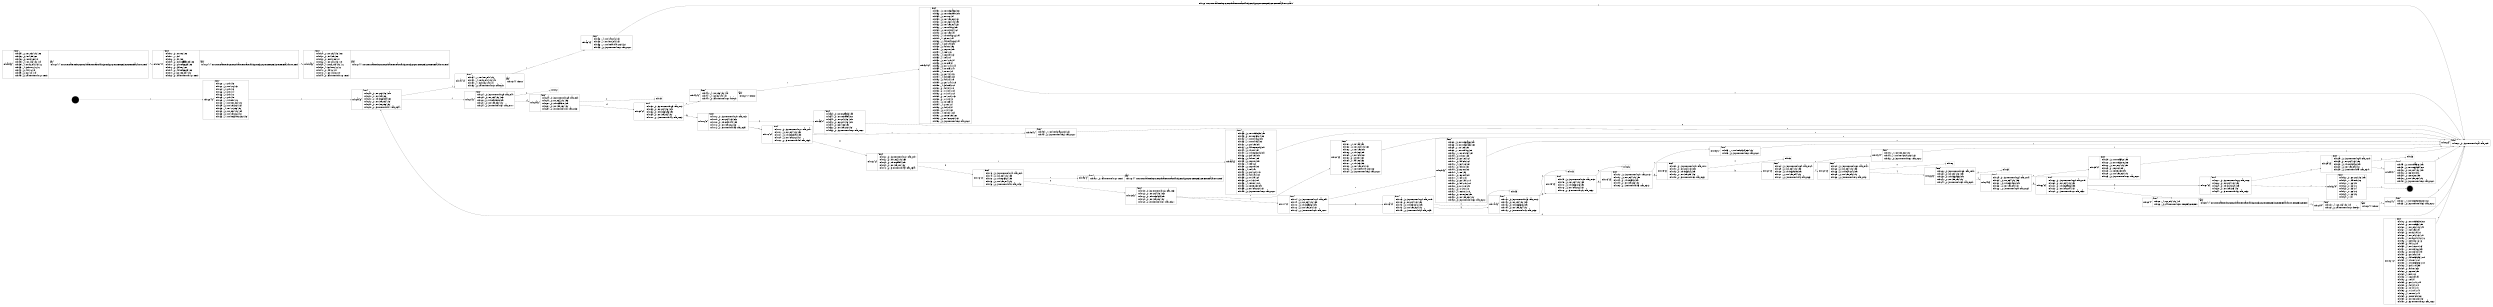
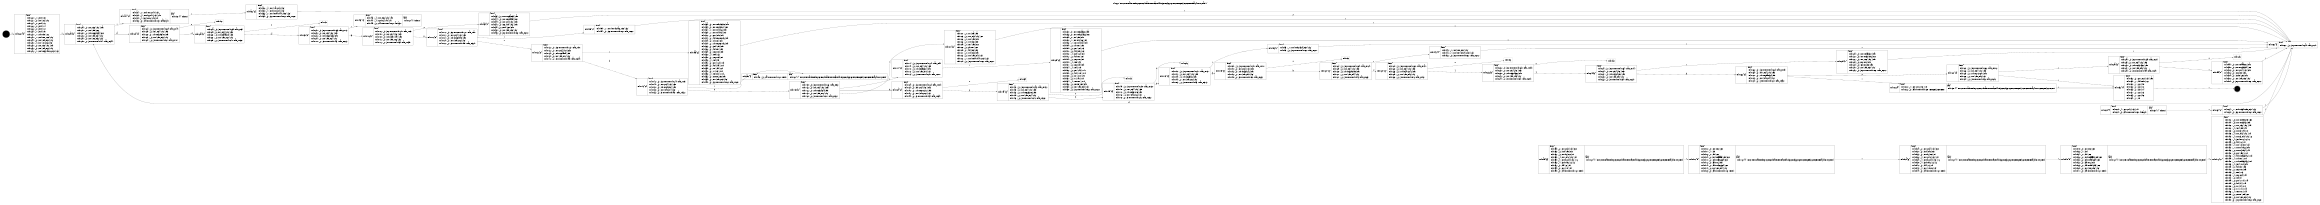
node "0x401950 [157]": removed
node "0x401b4e [40]": added
edge "0x401774 [22]" -> "0x40178a [22]": now "0x40175e [22]" -> "0x40178a [22]"
edge "0x401c22 [9]" -> "0x401c2b [9]": now "0x401c22 [9]" -> "0x401d58 [19]"
